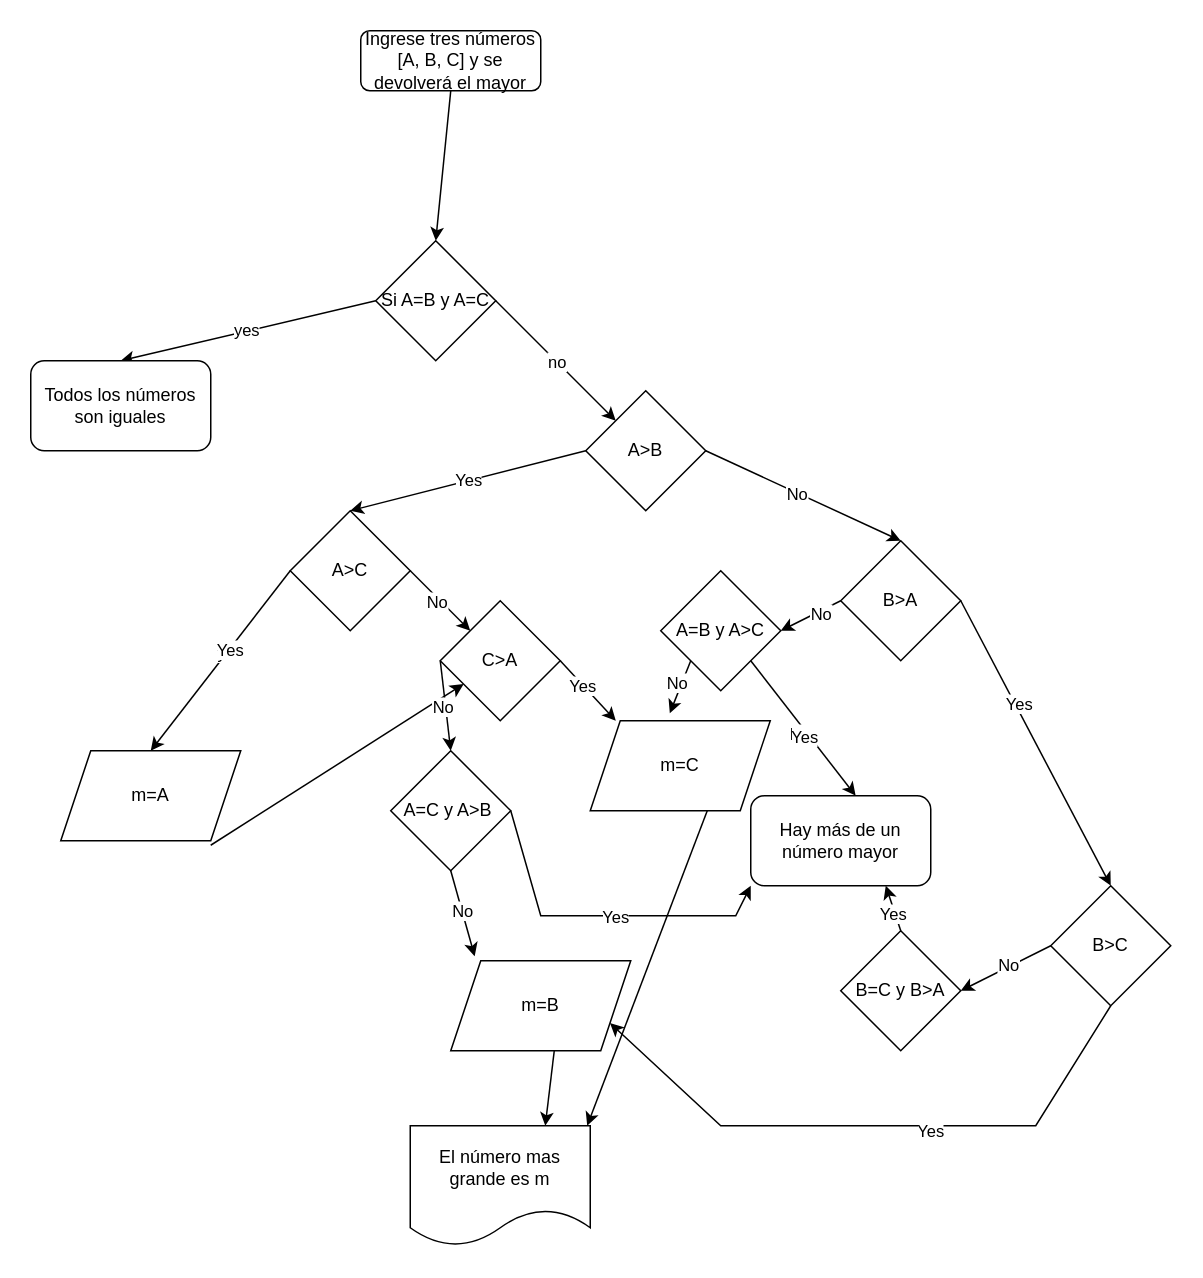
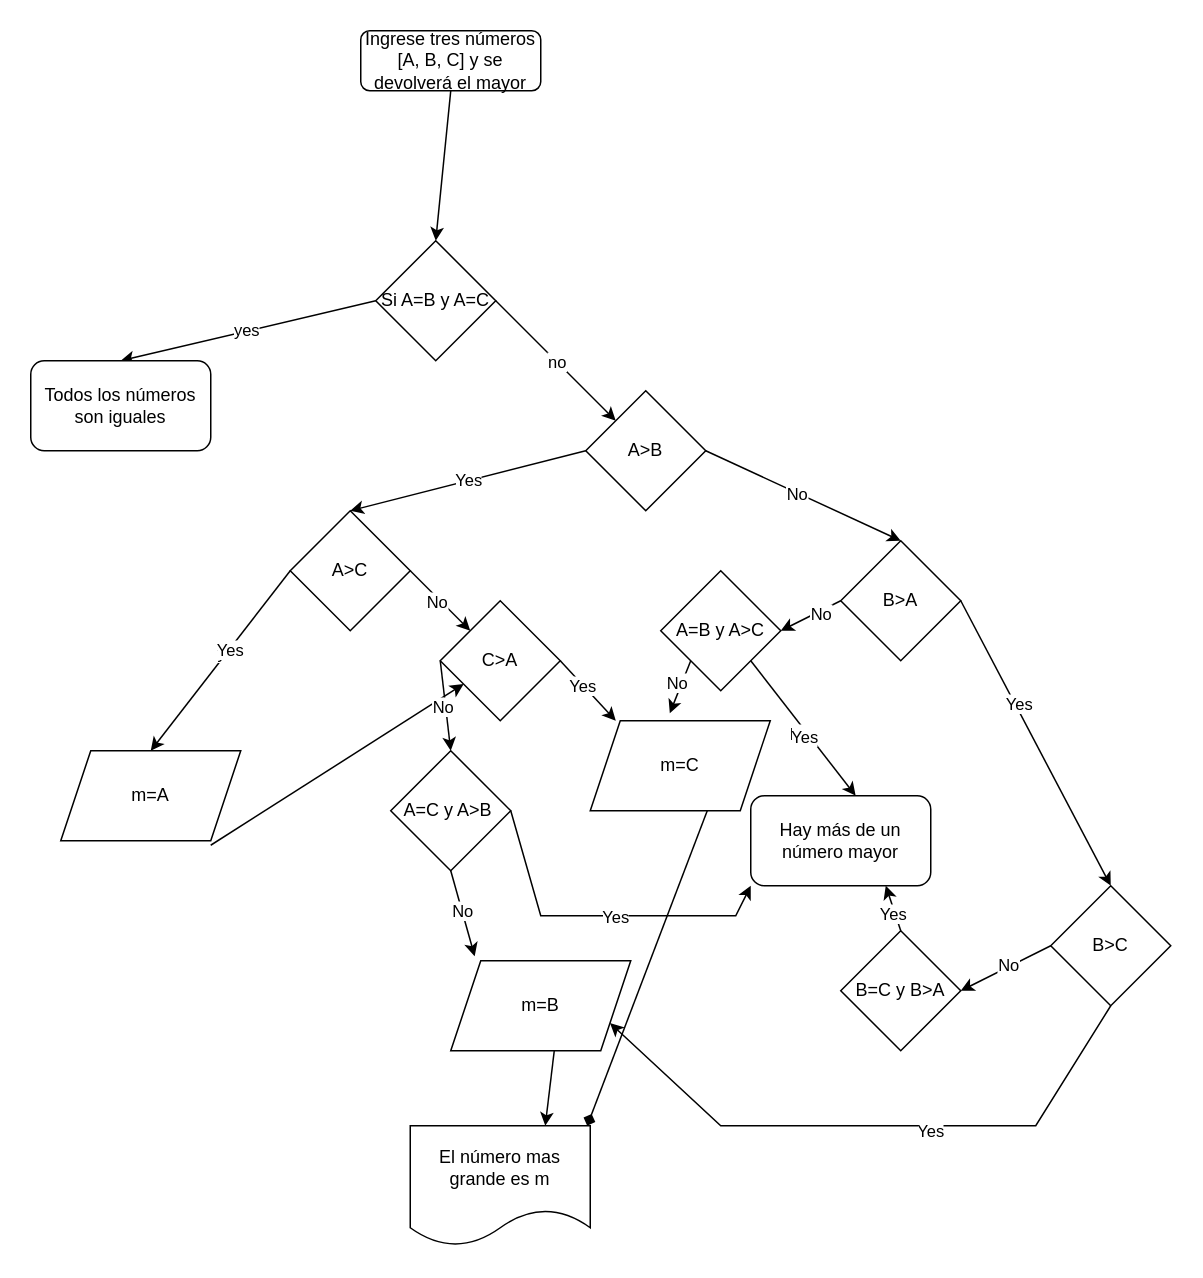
edge "m=C" -> "El número mas grande es m": arrowhead classic -> diamond
